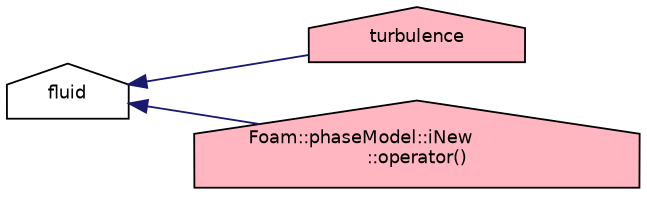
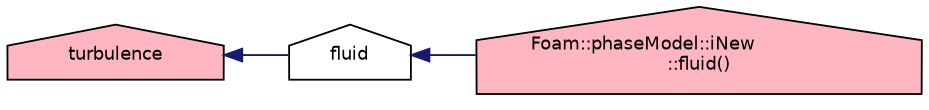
edge "turbulence" -> "fluid": reversed
node "Foam::phaseModel::iNew ::operator()": label "Foam::phaseModel::iNew ::operator()" -> "Foam::phaseModel::iNew ::fluid()"
